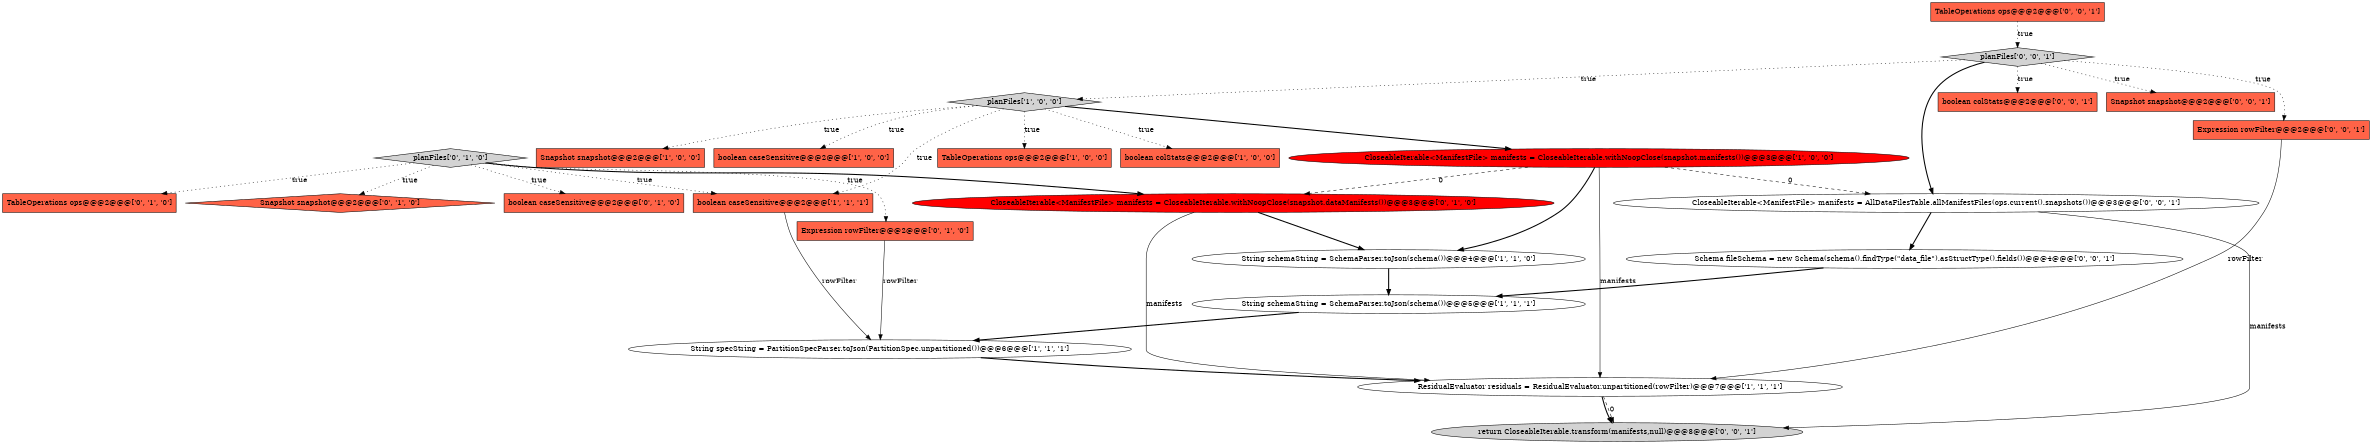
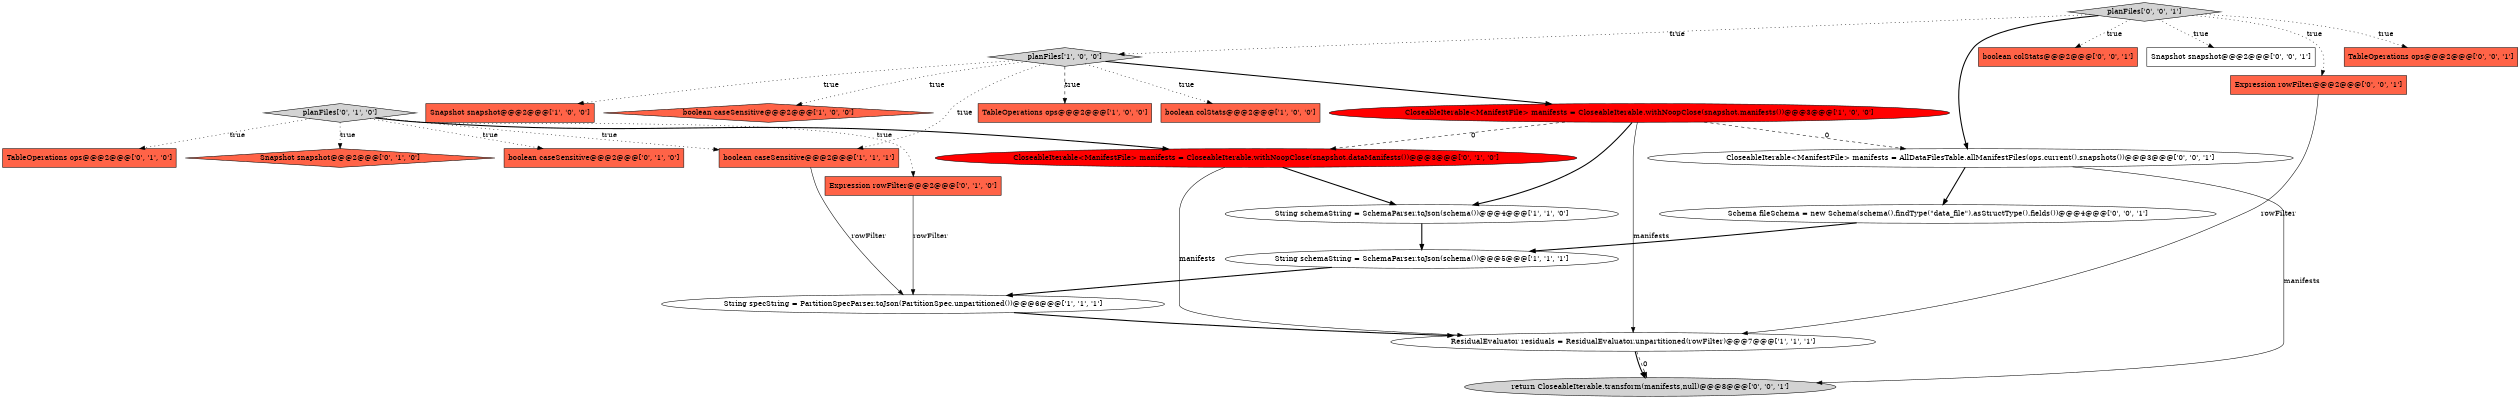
edge "TableOperations ops@@@2@@@['0', '0', '1']" -> "planFiles['0', '0', '1']": reversed
node "Snapshot snapshot@@@2@@@['0', '0', '1']": fillcolor tomato -> white
edge "planFiles['1', '0', '0']" -> "TableOperations ops@@@2@@@['1', '0', '0']": style dotted -> dashed
node "boolean caseSensitive@@@2@@@['1', '0', '0']": shape box -> diamond
